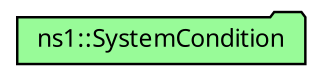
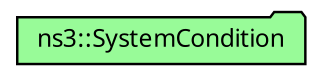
node "ns1::SystemCondition": label "ns1::SystemCondition" -> "ns3::SystemCondition"
